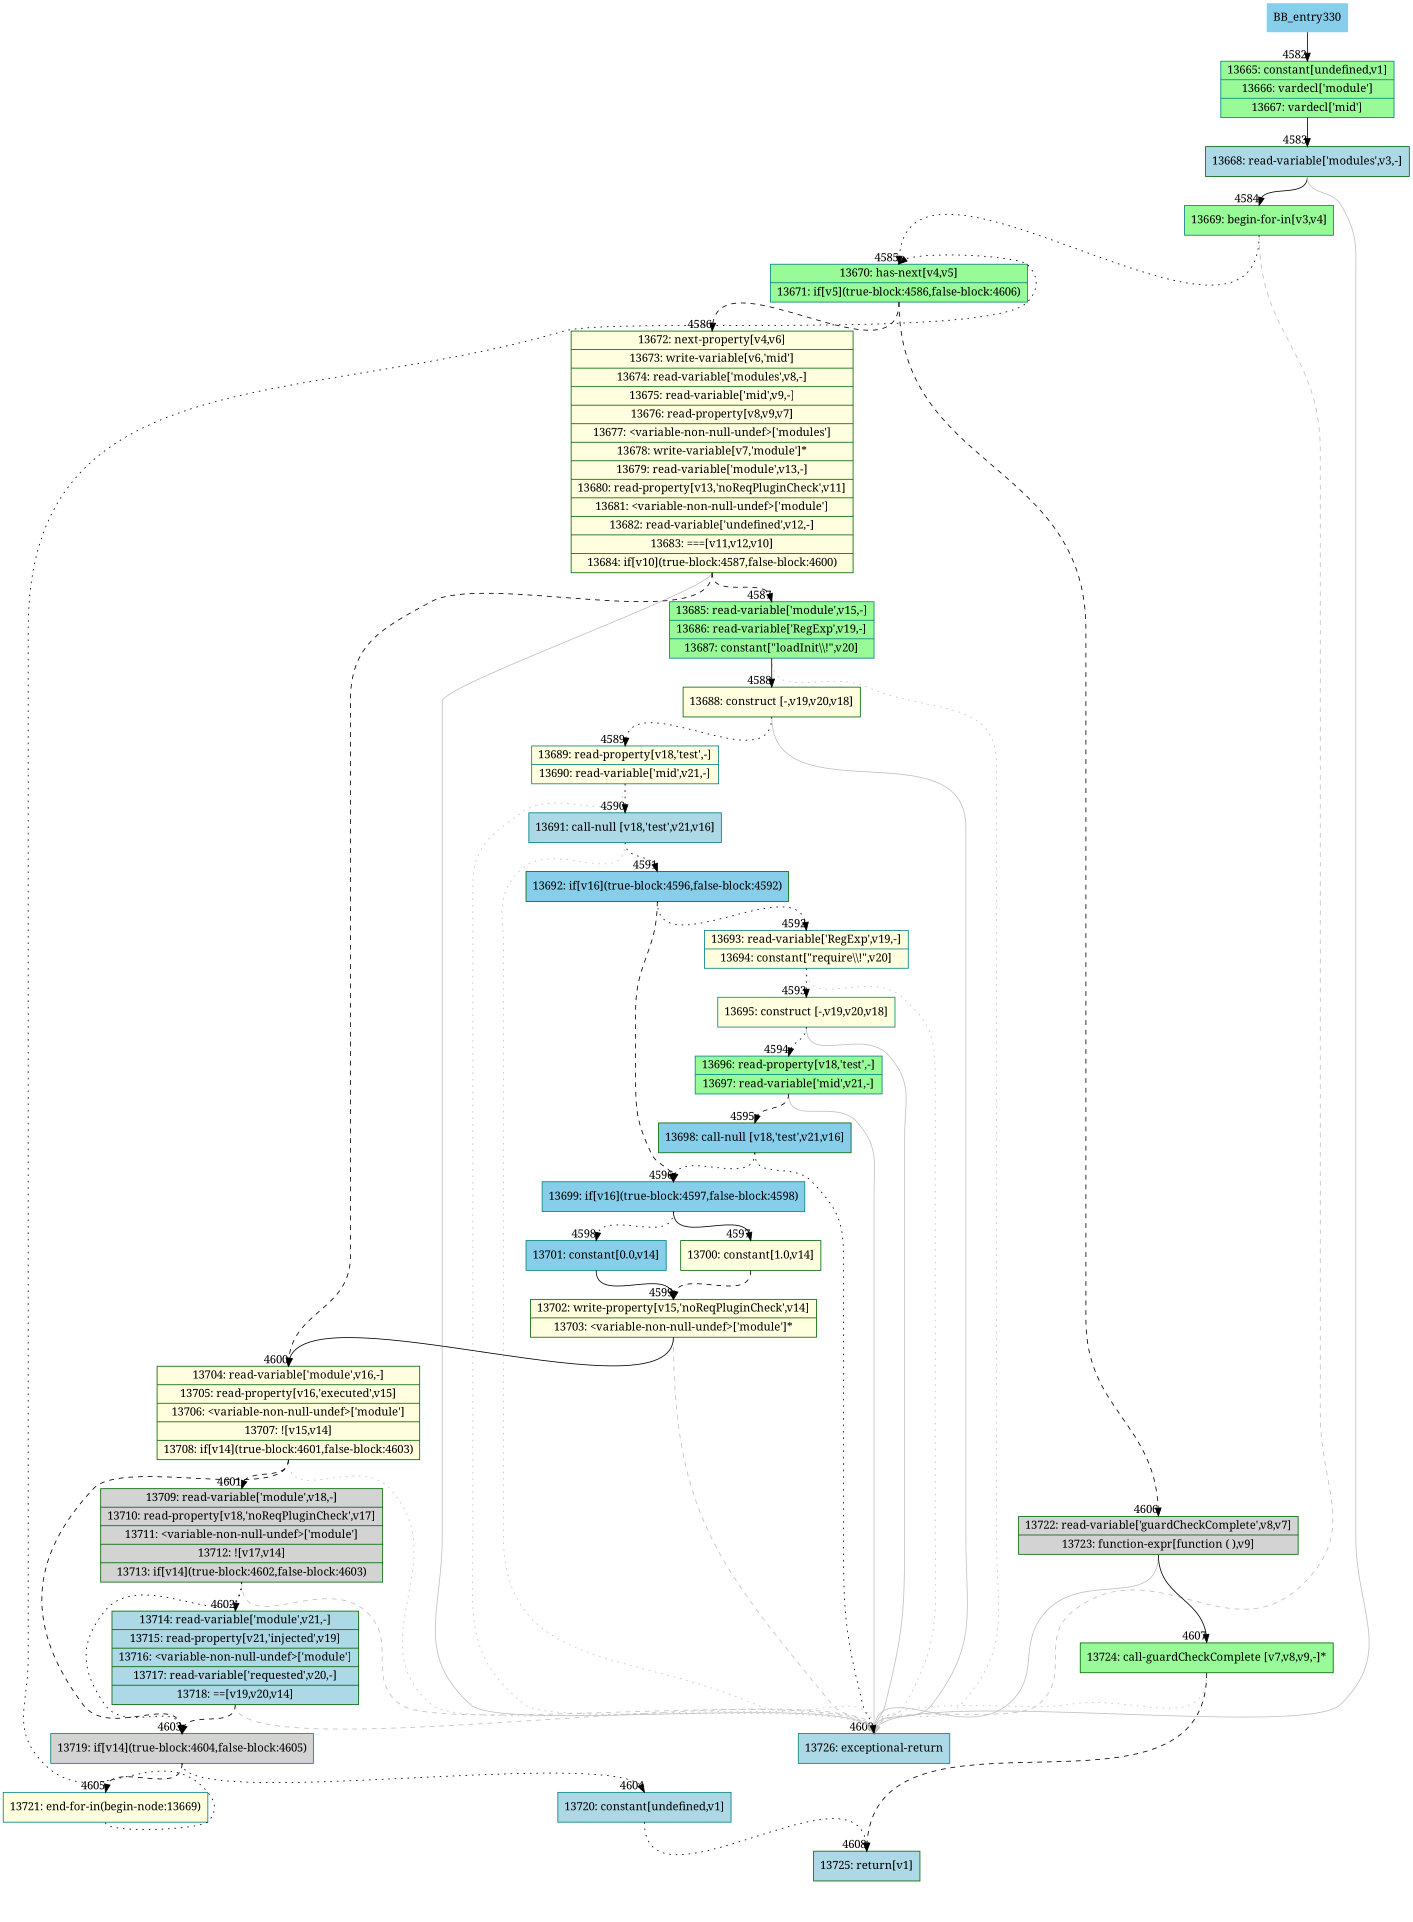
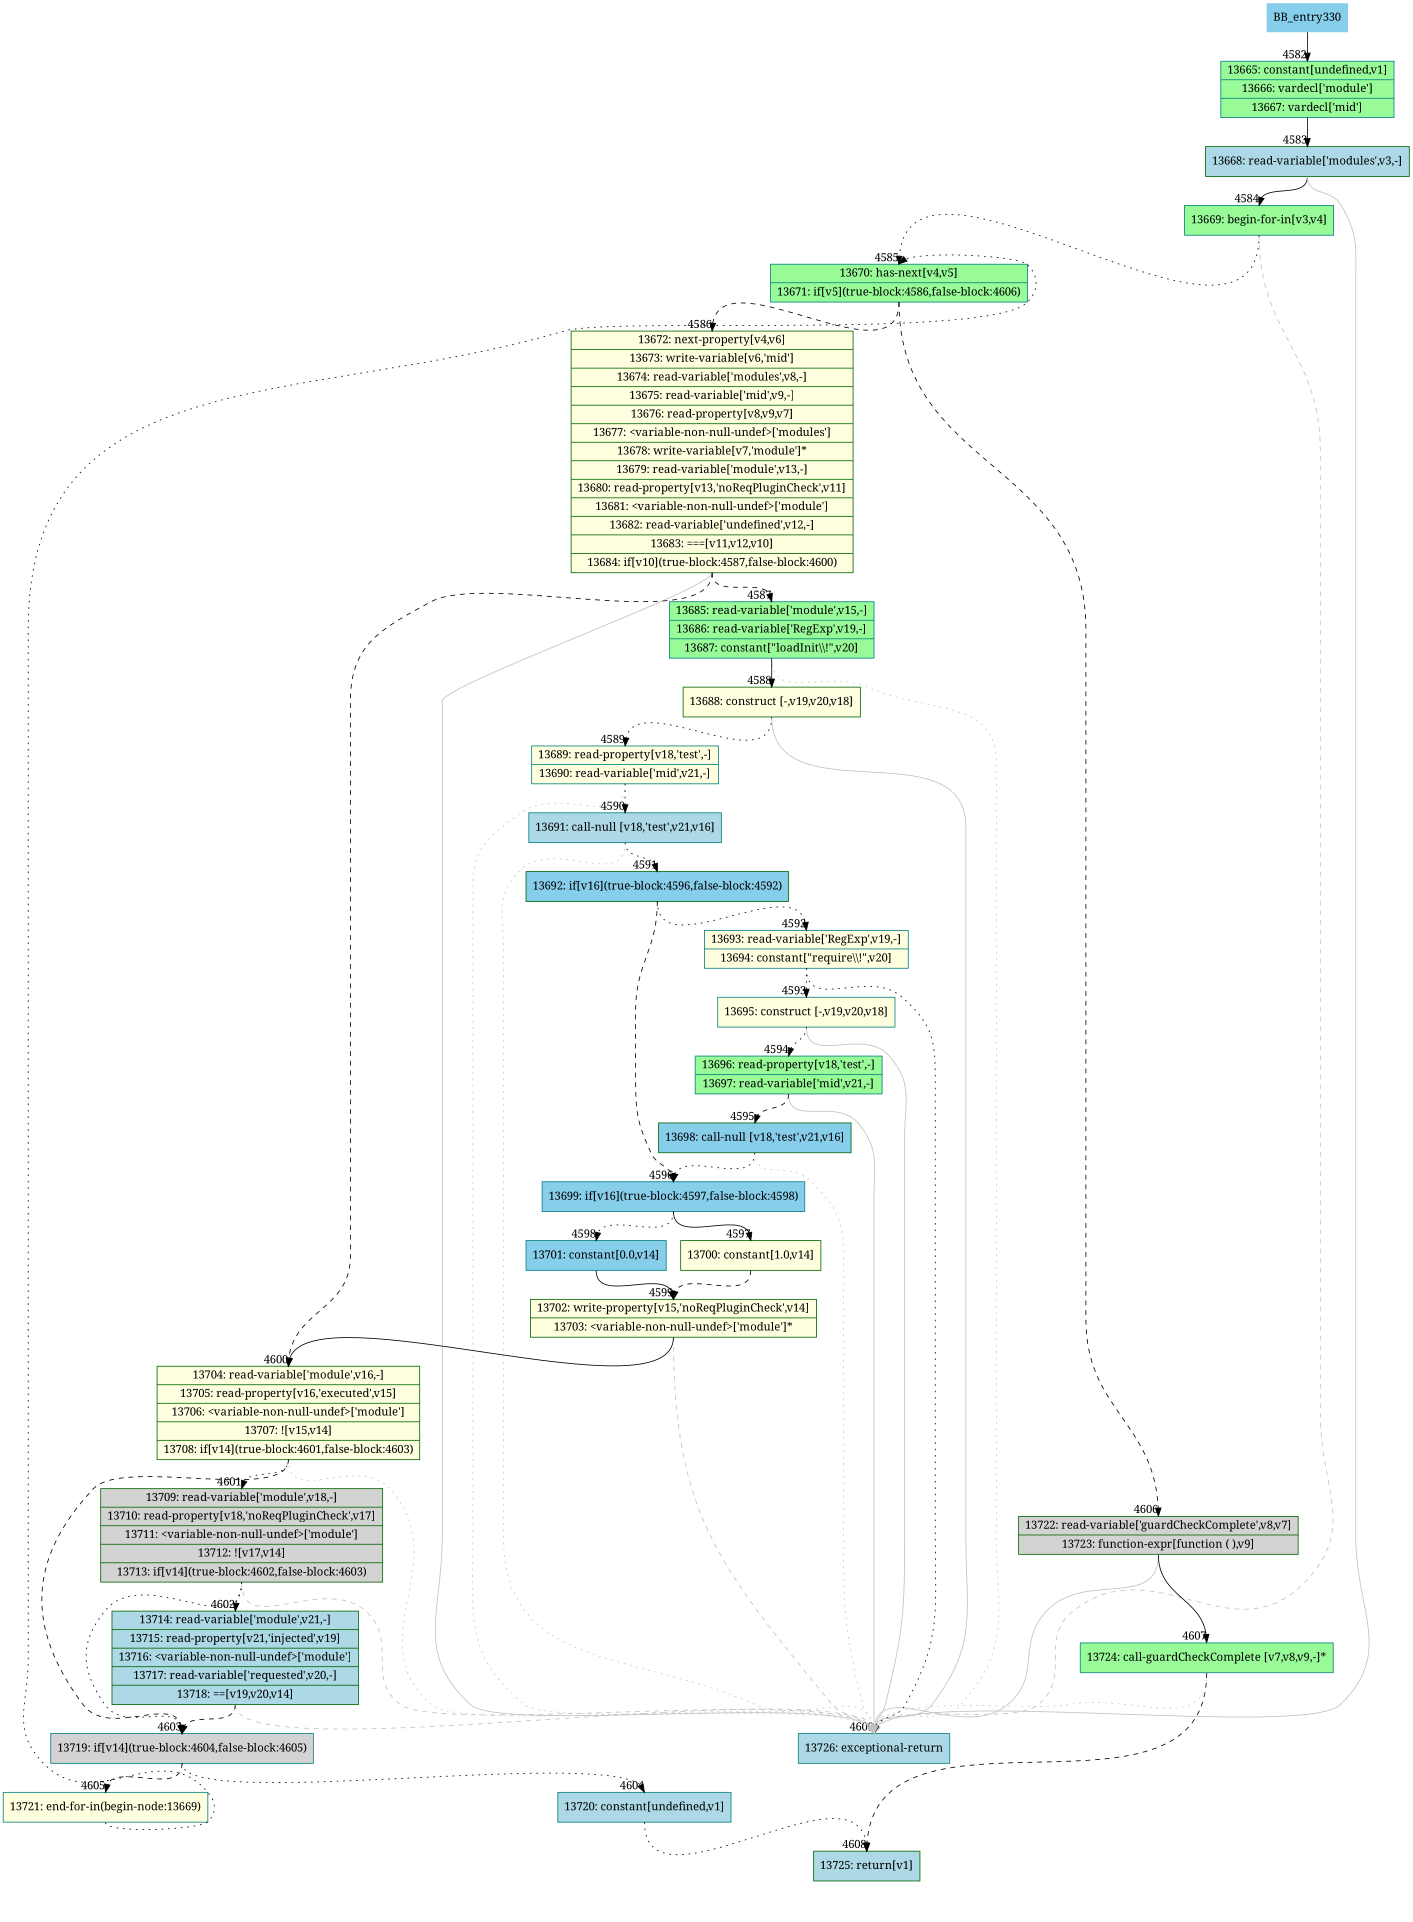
edge "13693: read-variable['RegExp',v19,-]" -> "13726: exceptional-return": color gray -> black
edge "13698: call-null [v18,'test',v21,v16]" -> "13726: exceptional-return": color black -> gray
edge "13704: read-variable['module',v16,-]" -> "13709: read-variable['module',v18,-]": style dashed -> dotted
node "13724: call-guardCheckComplete [v7,v8,v9,-]*": color darkgreen -> teal
